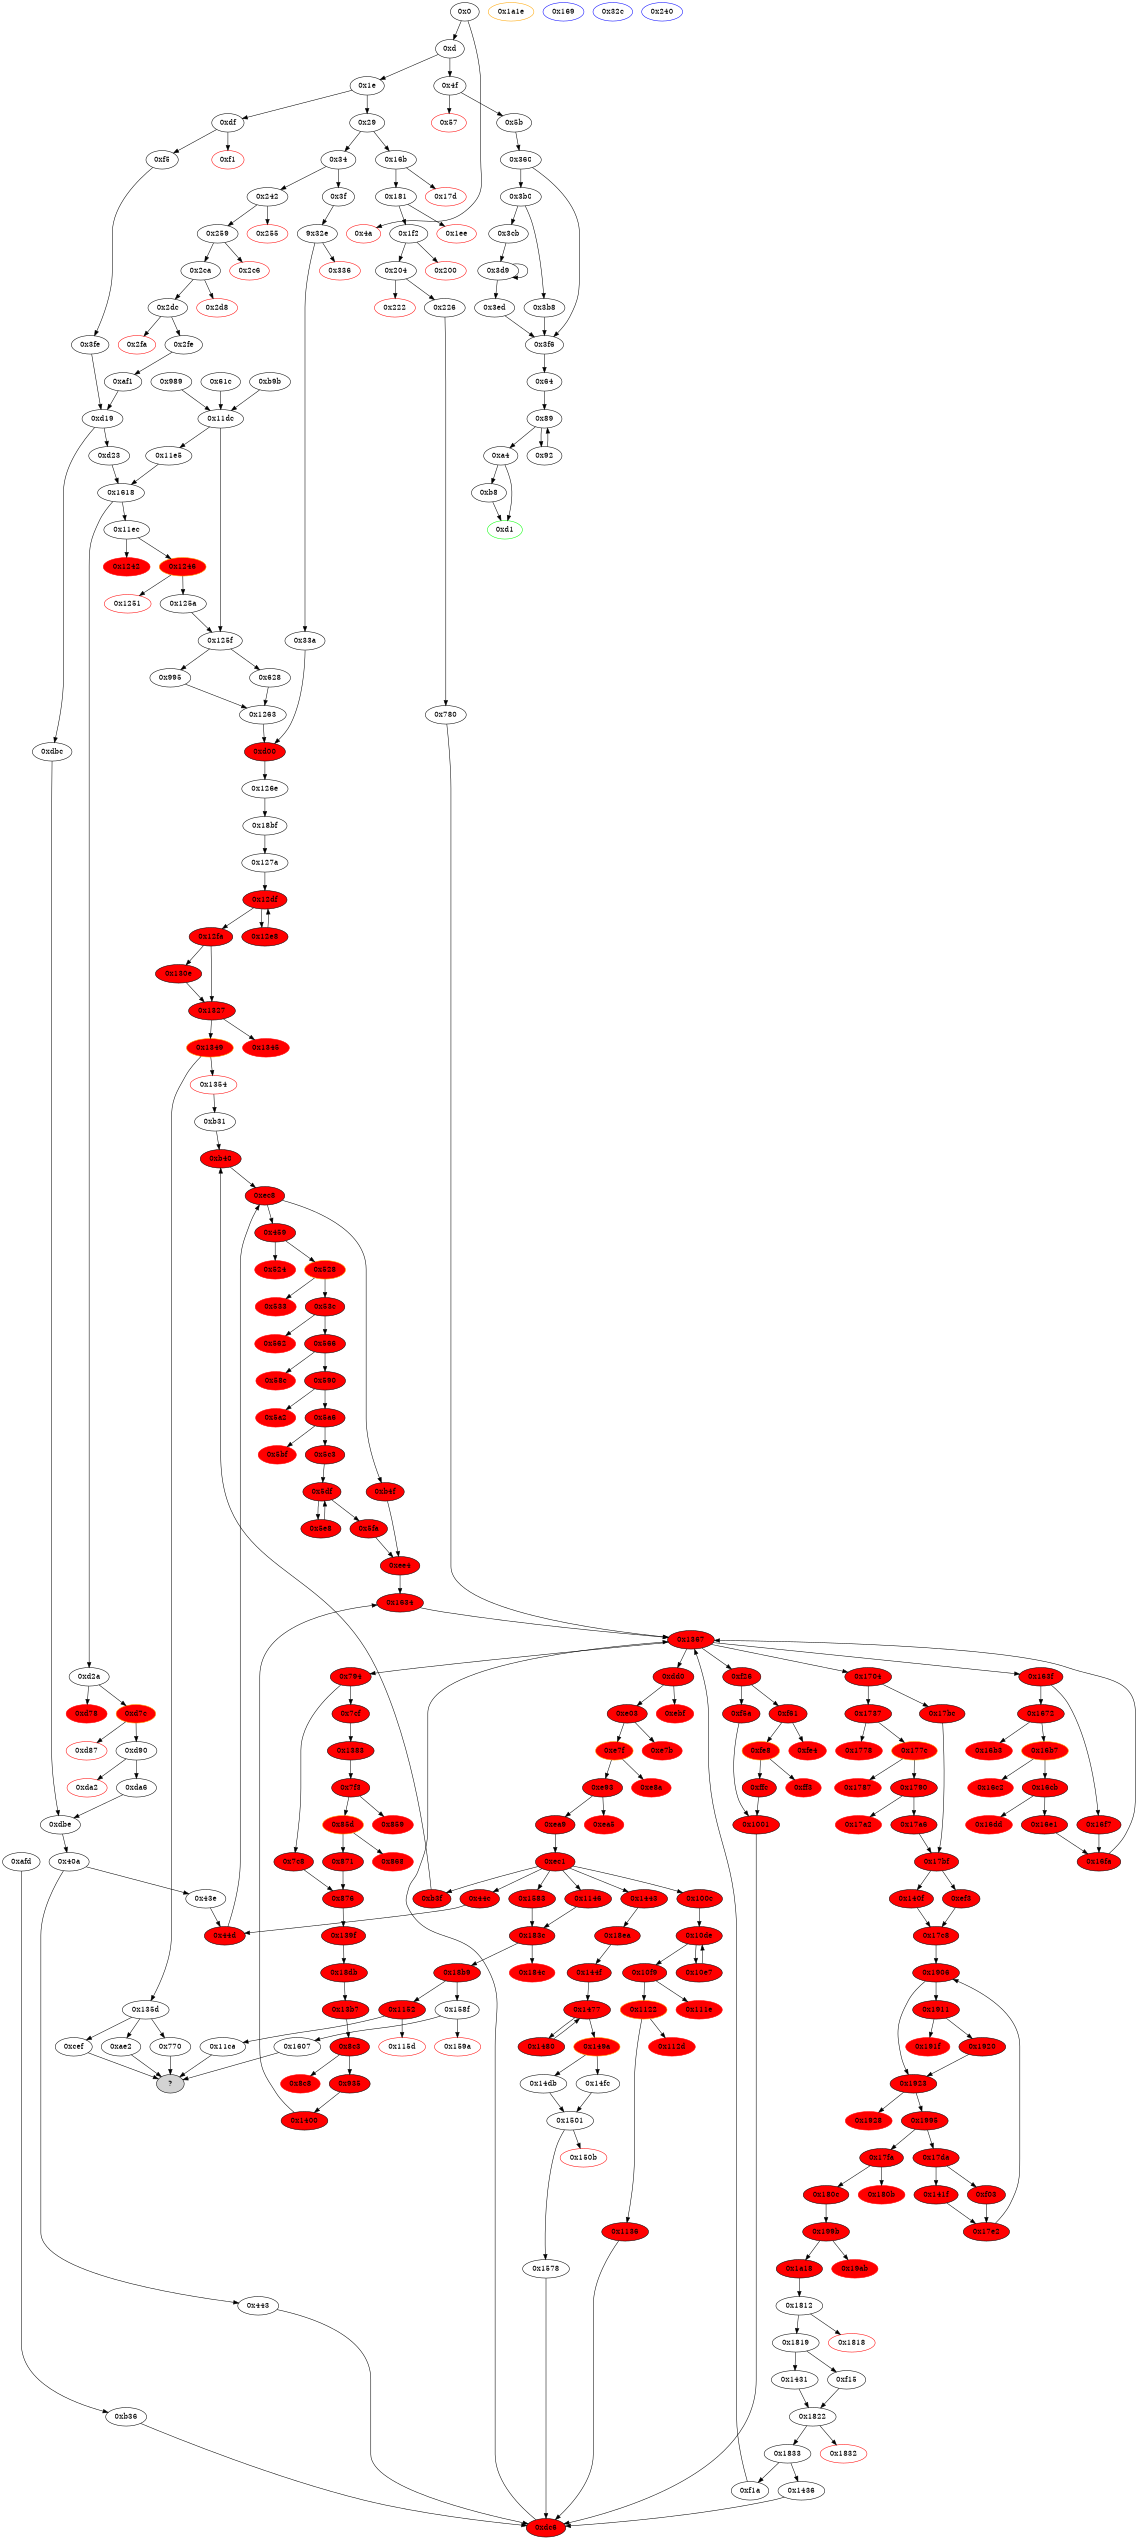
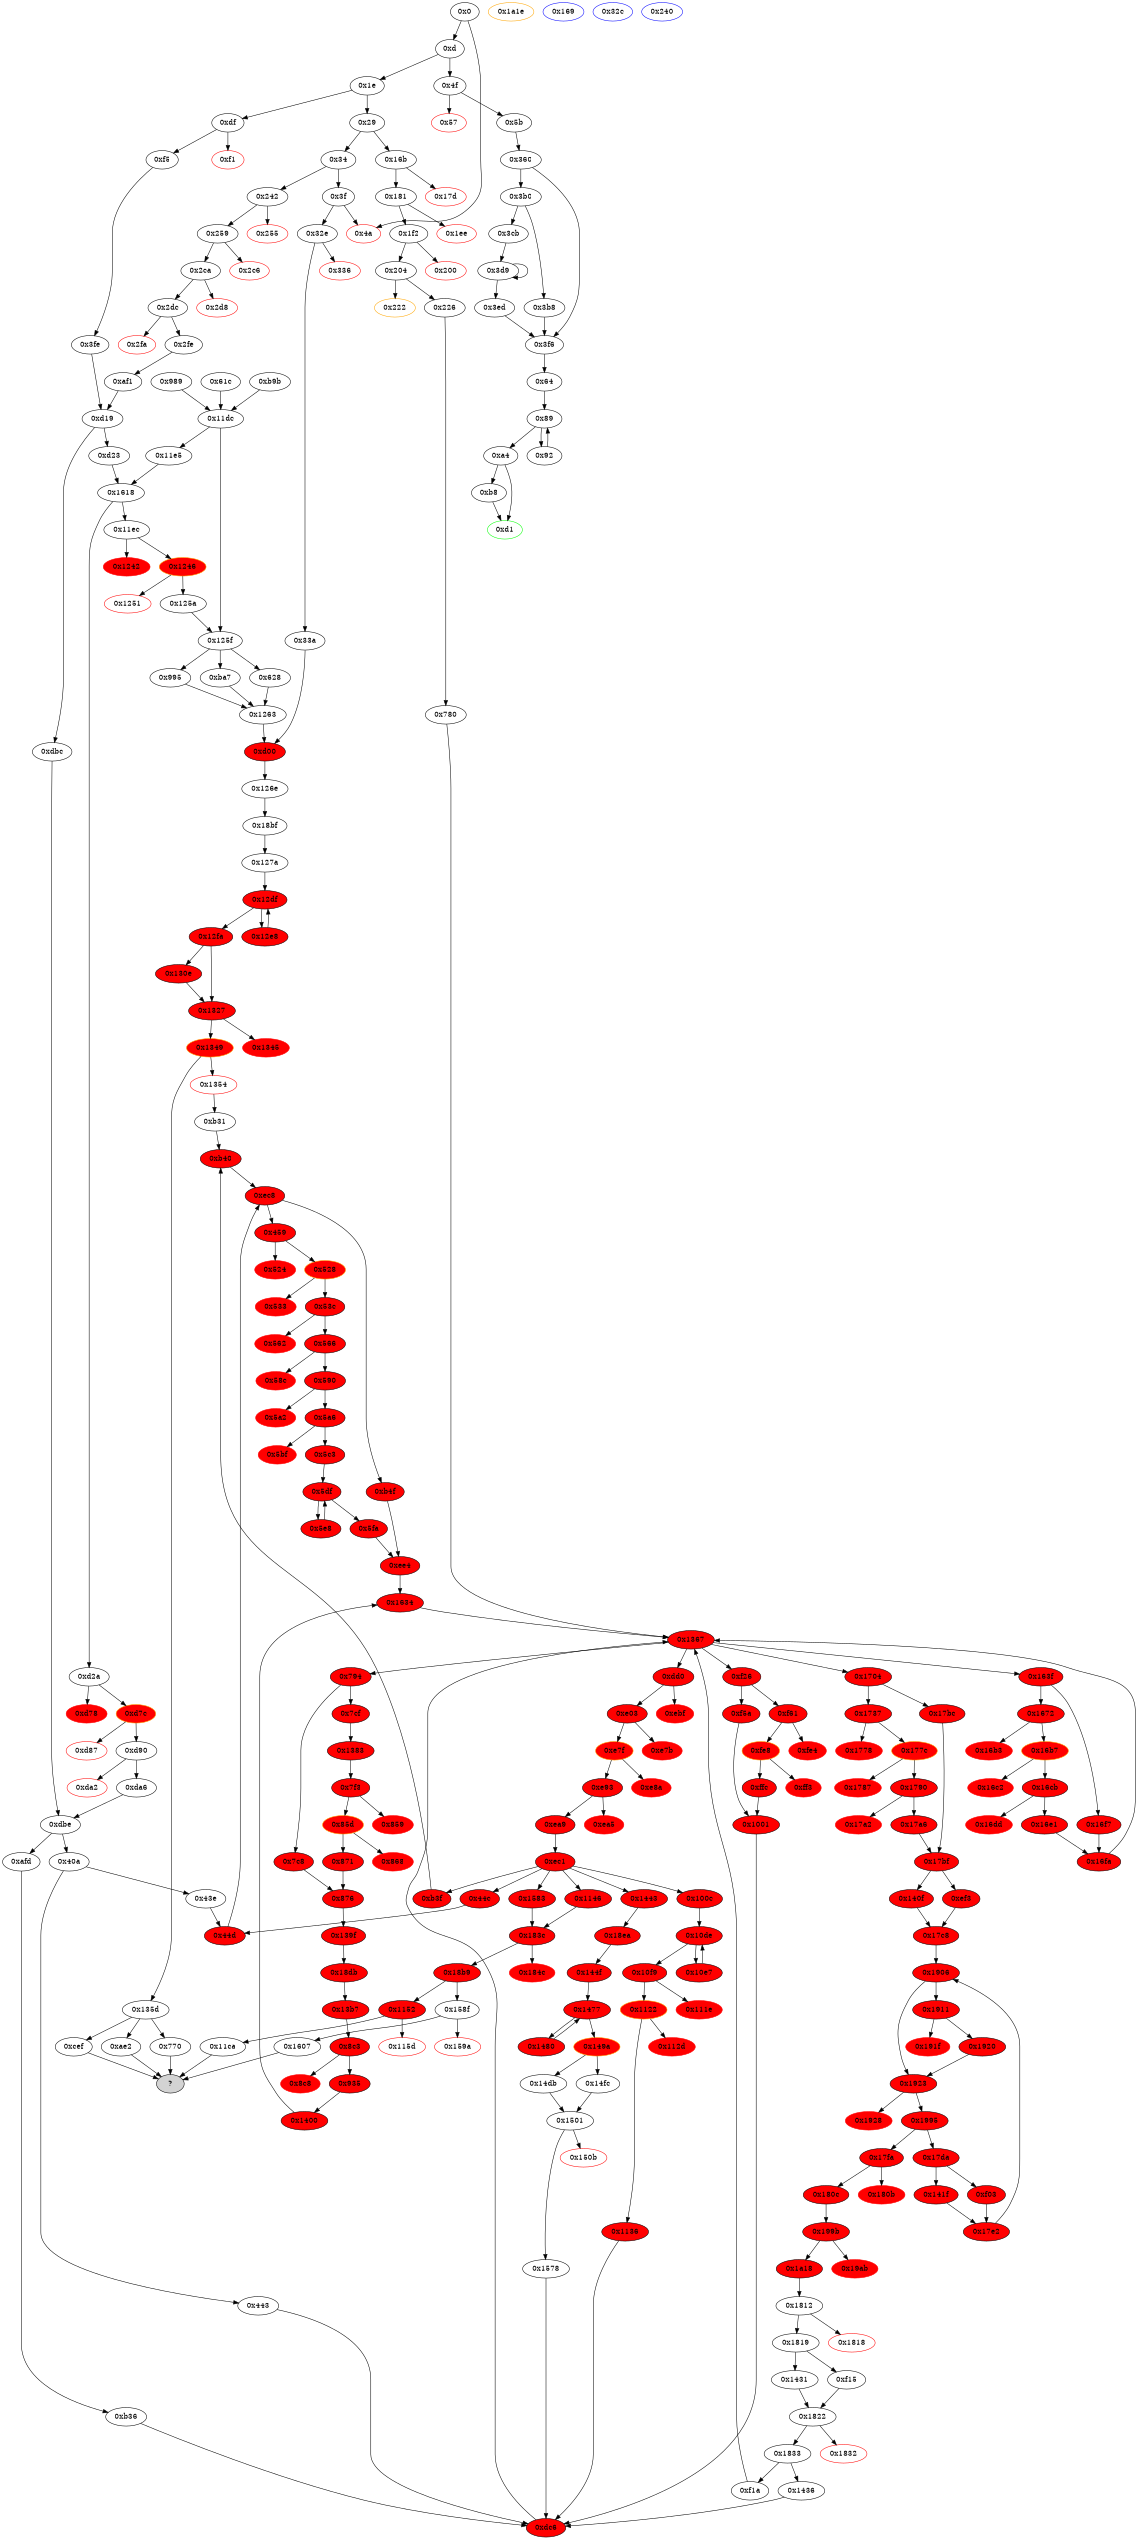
edge "0x3f" -> "0x4a": added
node "9x32e": label "9x32e" -> "0x32e"
node "0x222": color red -> orange
node "0xba7": added
edge "0xdbe" -> "0xafd": added
